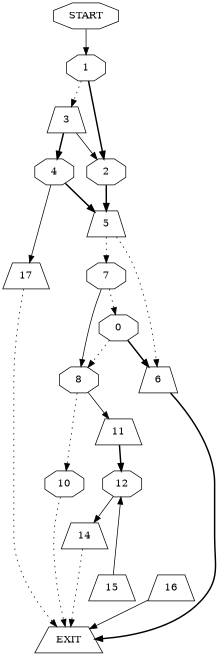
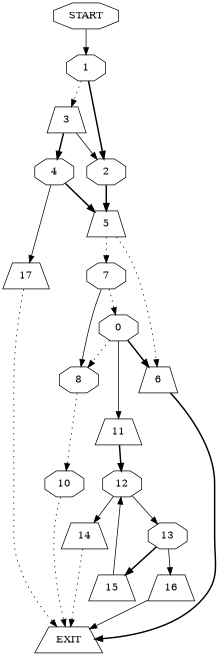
edge "8" -> "11": now "0" -> "11"
node "13": added
